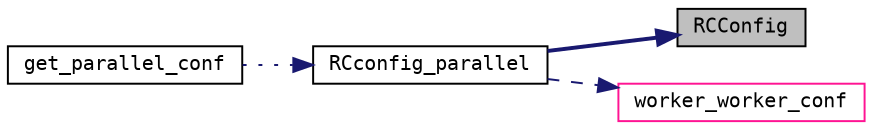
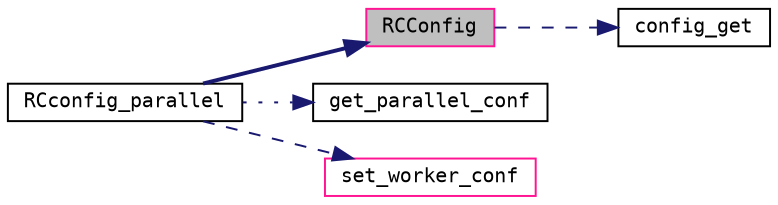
node "config_get": added
node "RCConfig": color black -> deeppink
edge "get_parallel_conf" -> "RCconfig_parallel": reversed
node "worker_worker_conf": label "worker_worker_conf" -> "set_worker_conf"
